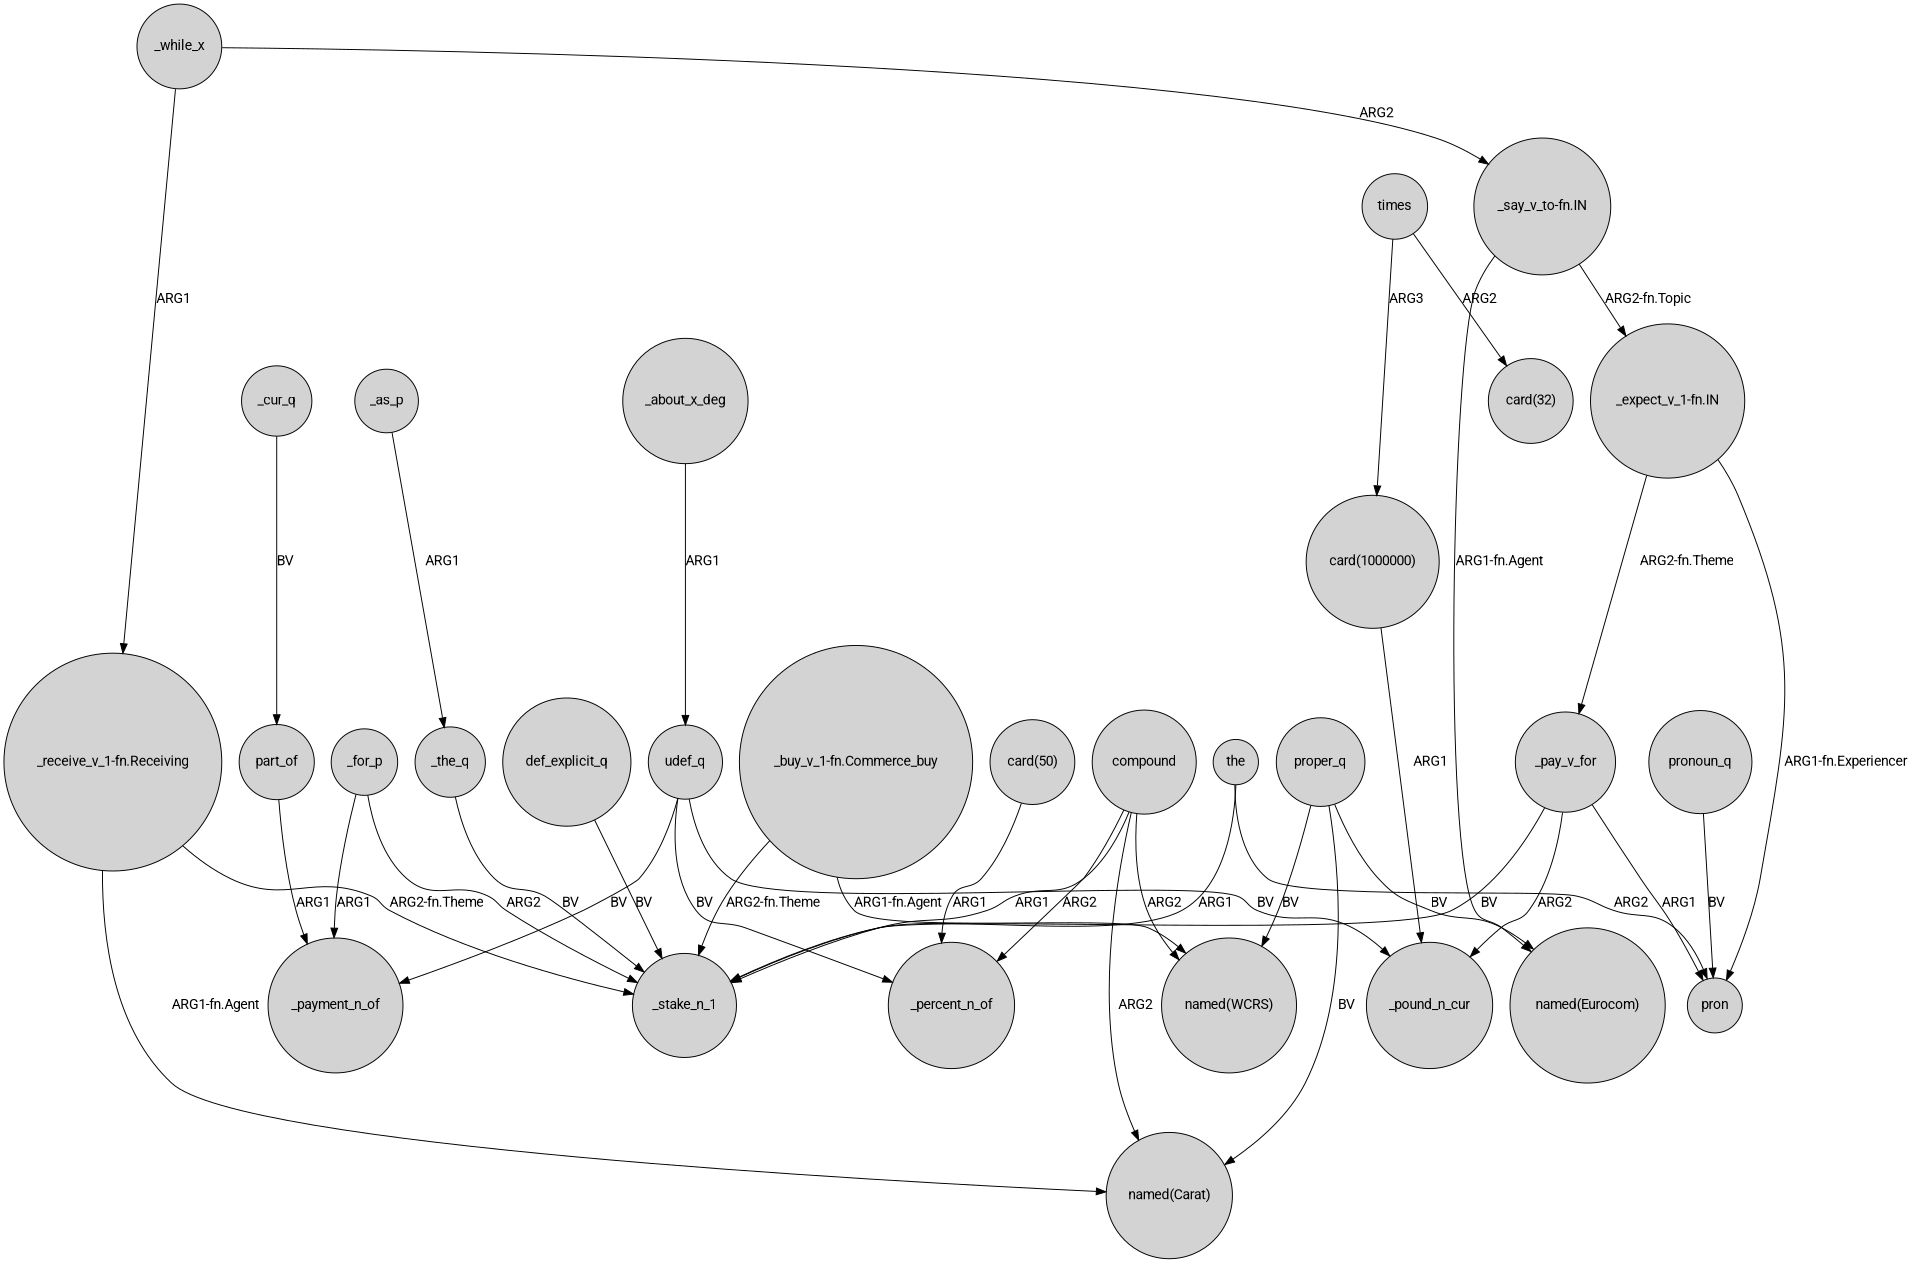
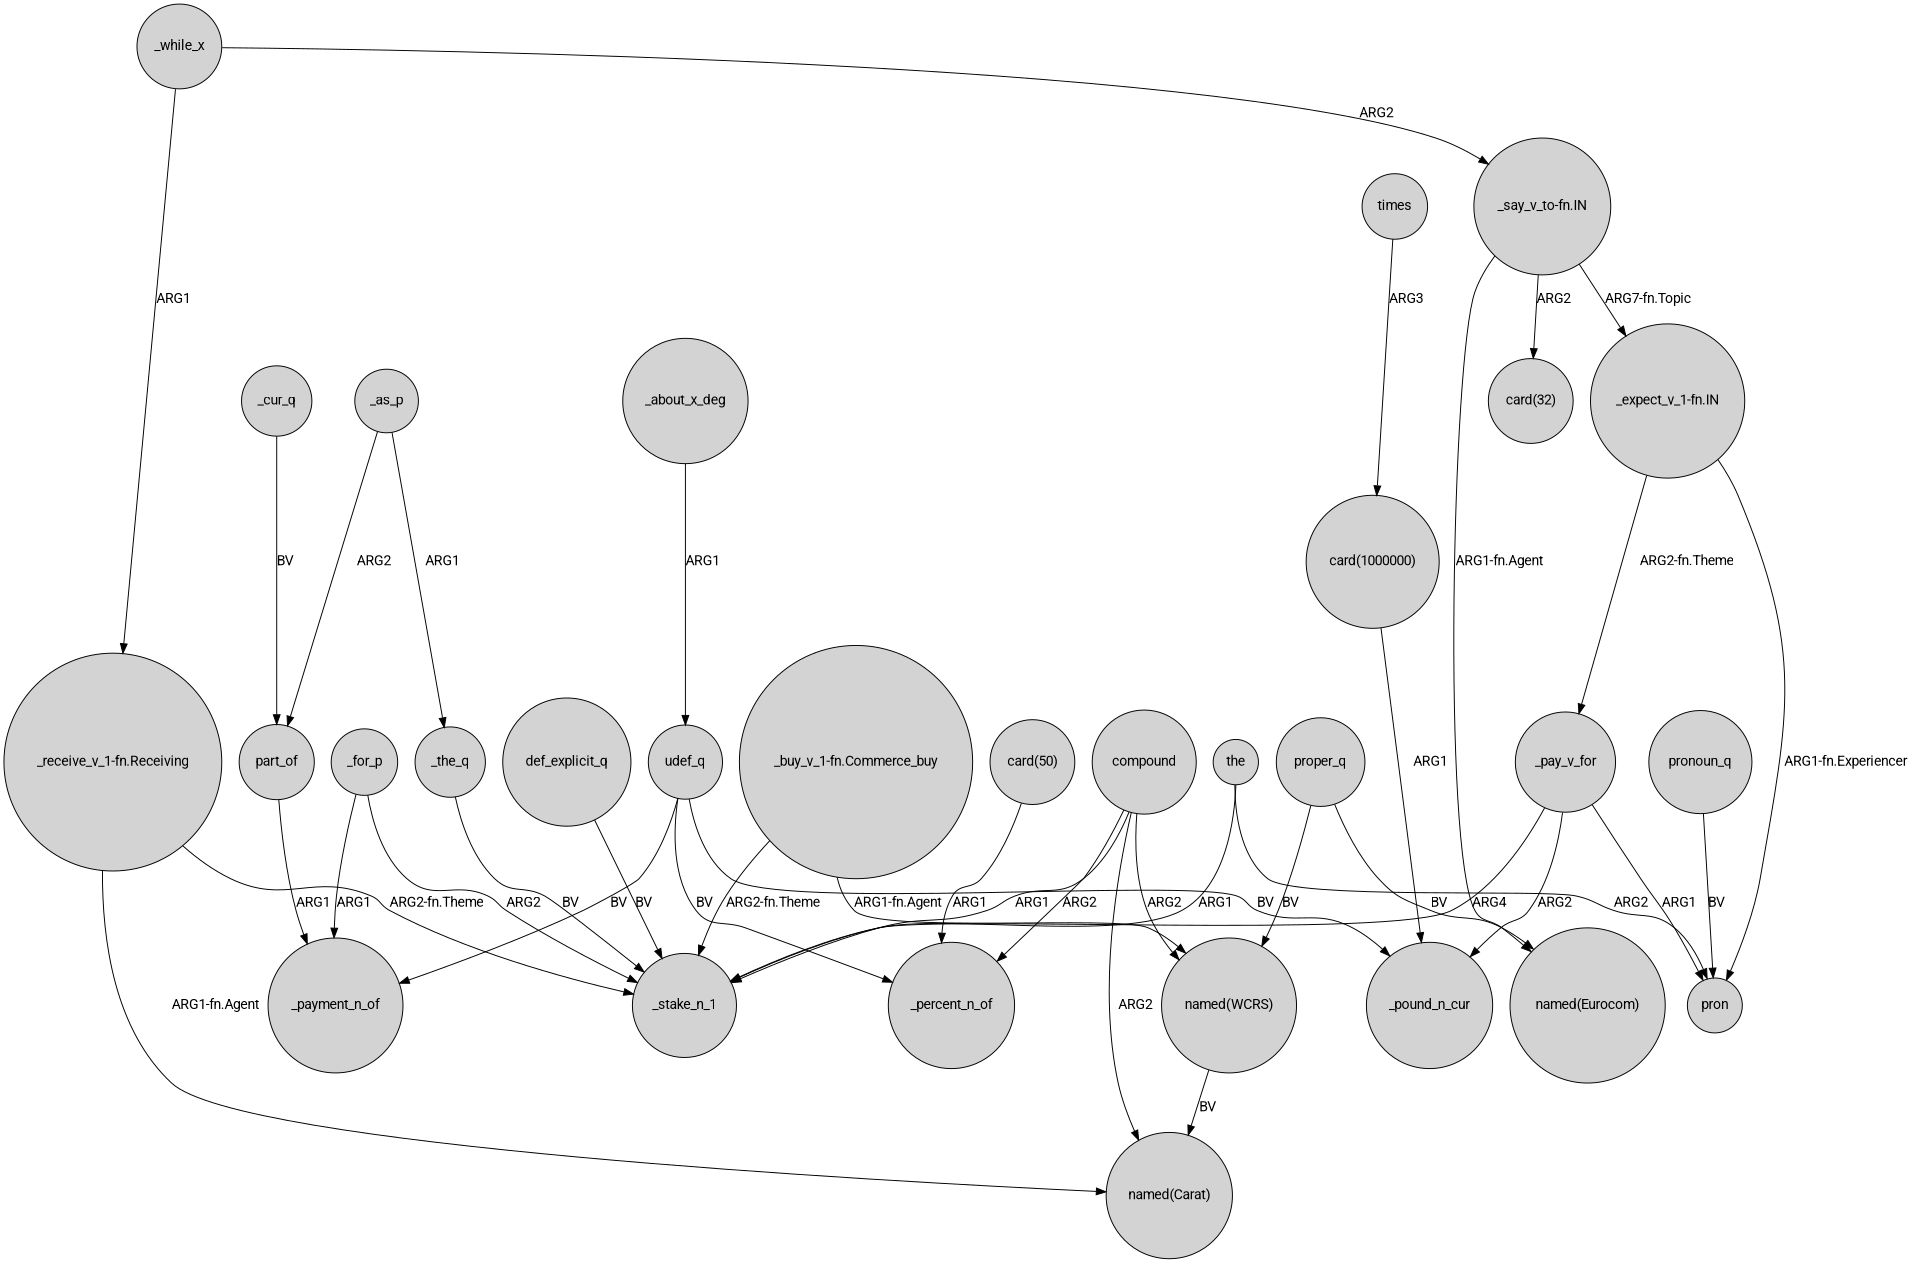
edge "times" -> "card(32)": now "_say_v_to-fn.IN" -> "card(32)"
edge "_say_v_to-fn.IN" -> "_expect_v_1-fn.IN": label "ARG2-fn.Topic" -> "ARG7-fn.Topic"
edge "_as_p" -> "part_of": added, label "ARG2"
edge "_pay_v_for" -> "_stake_n_1": label "BV" -> "ARG4"
edge "proper_q" -> "named(Carat)": now "named(WCRS)" -> "named(Carat)"
